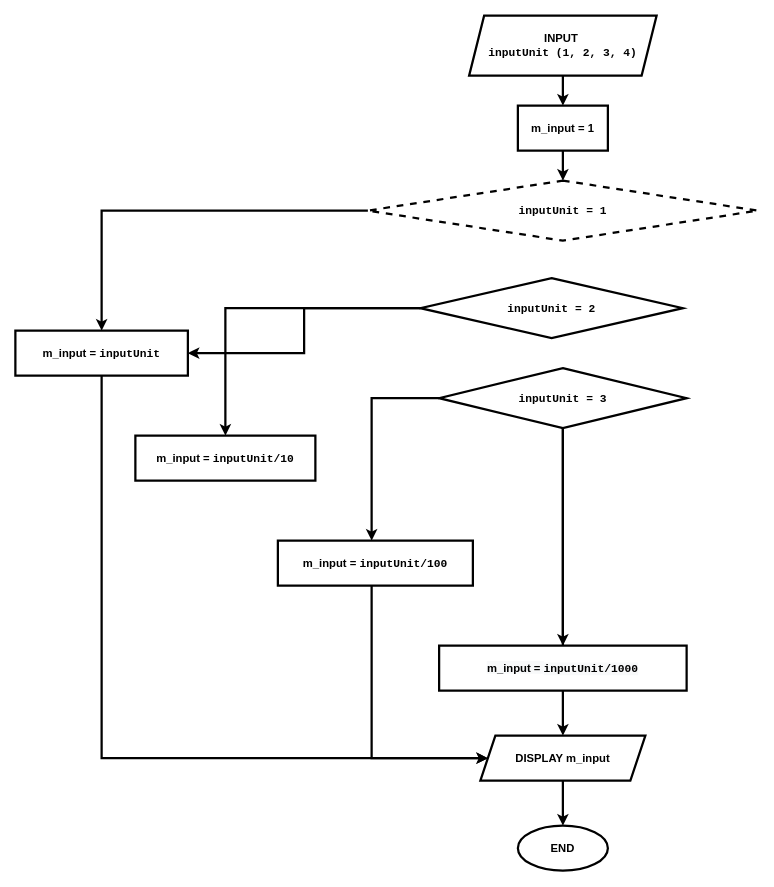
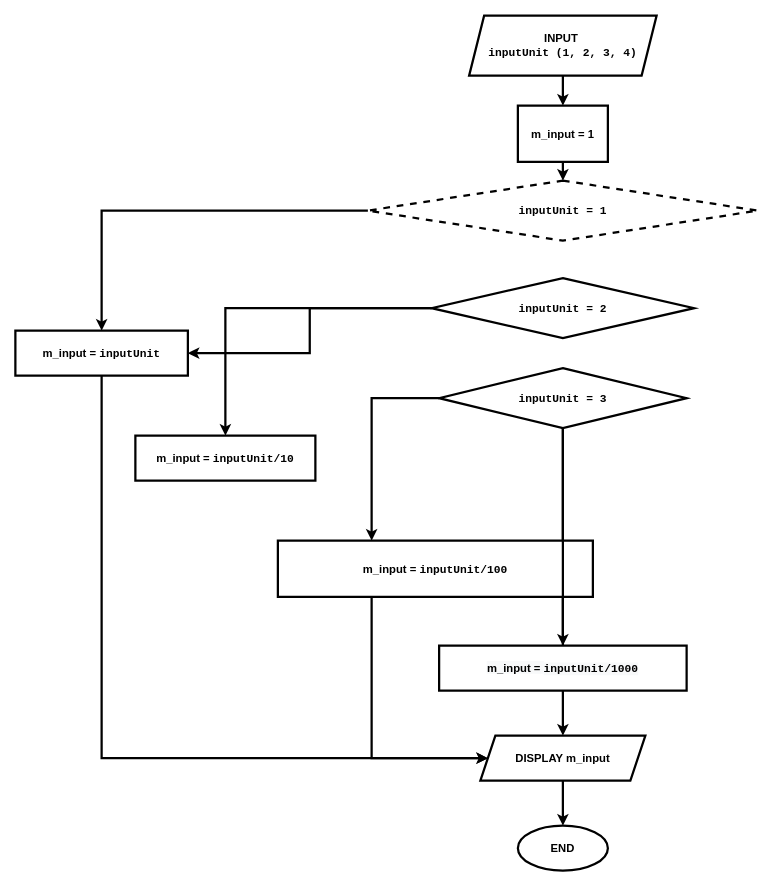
node "m_input = 1": size 90x45 -> 90x56
node "inputUnit = 2": moved (552, 308) -> (563, 308)
node "m_input = inputUnit/100": size 195x45 -> 315x56
